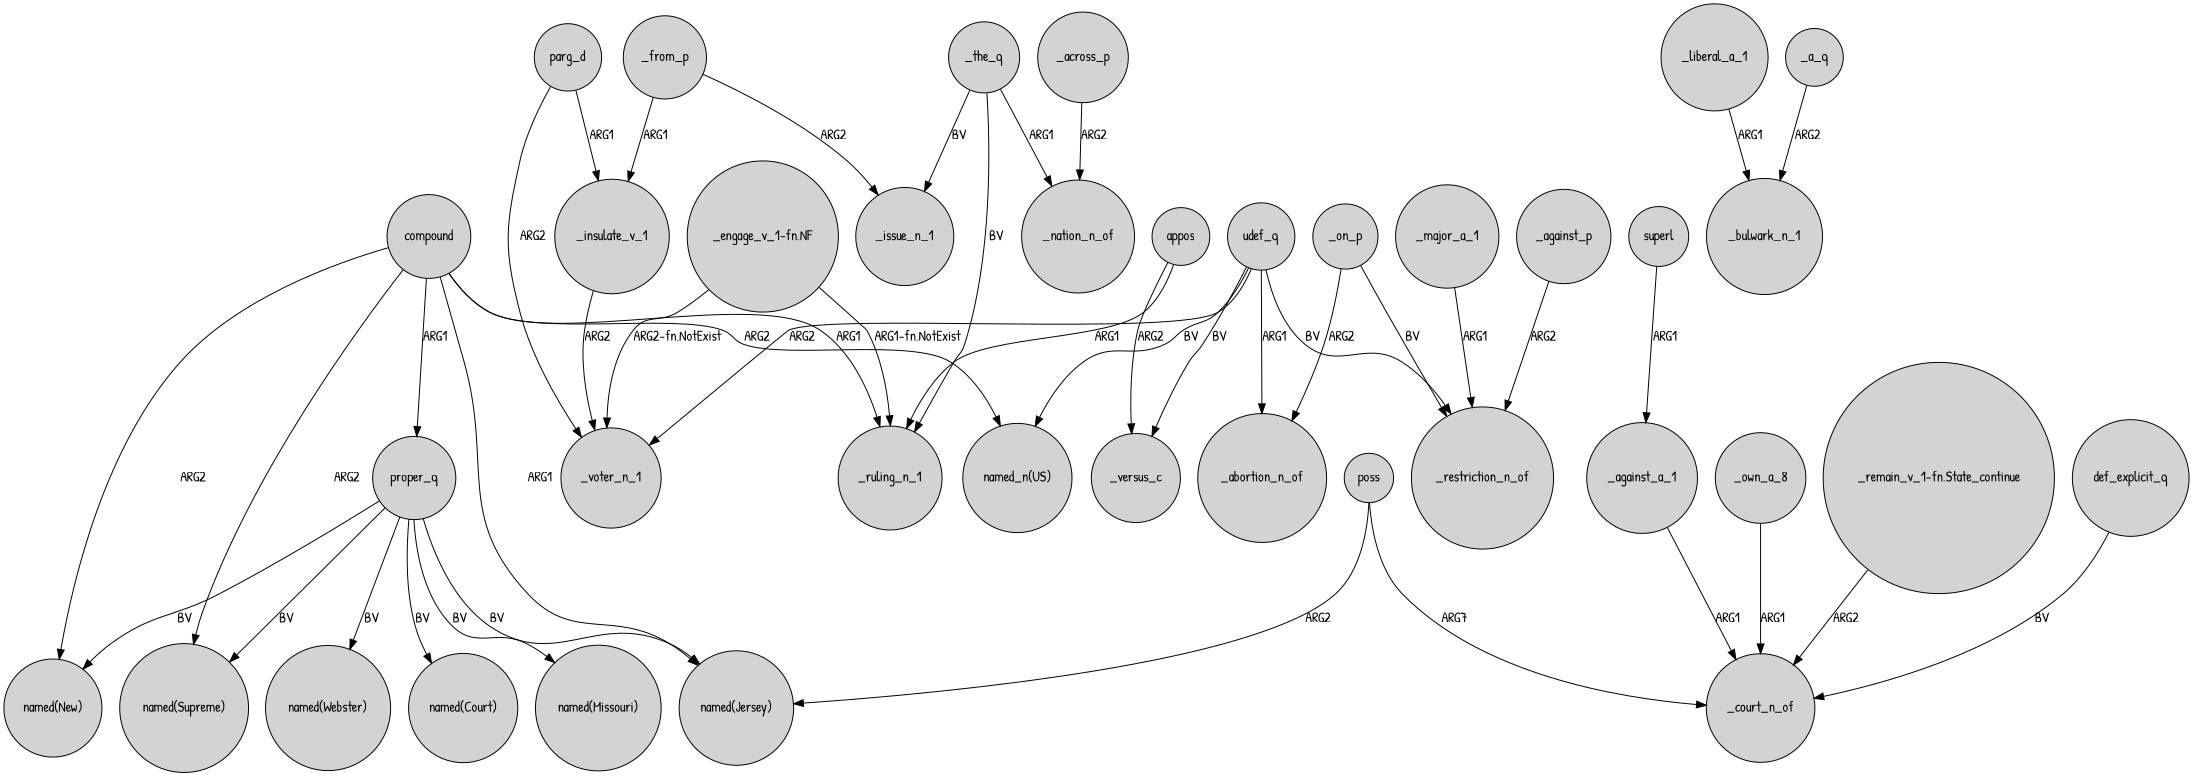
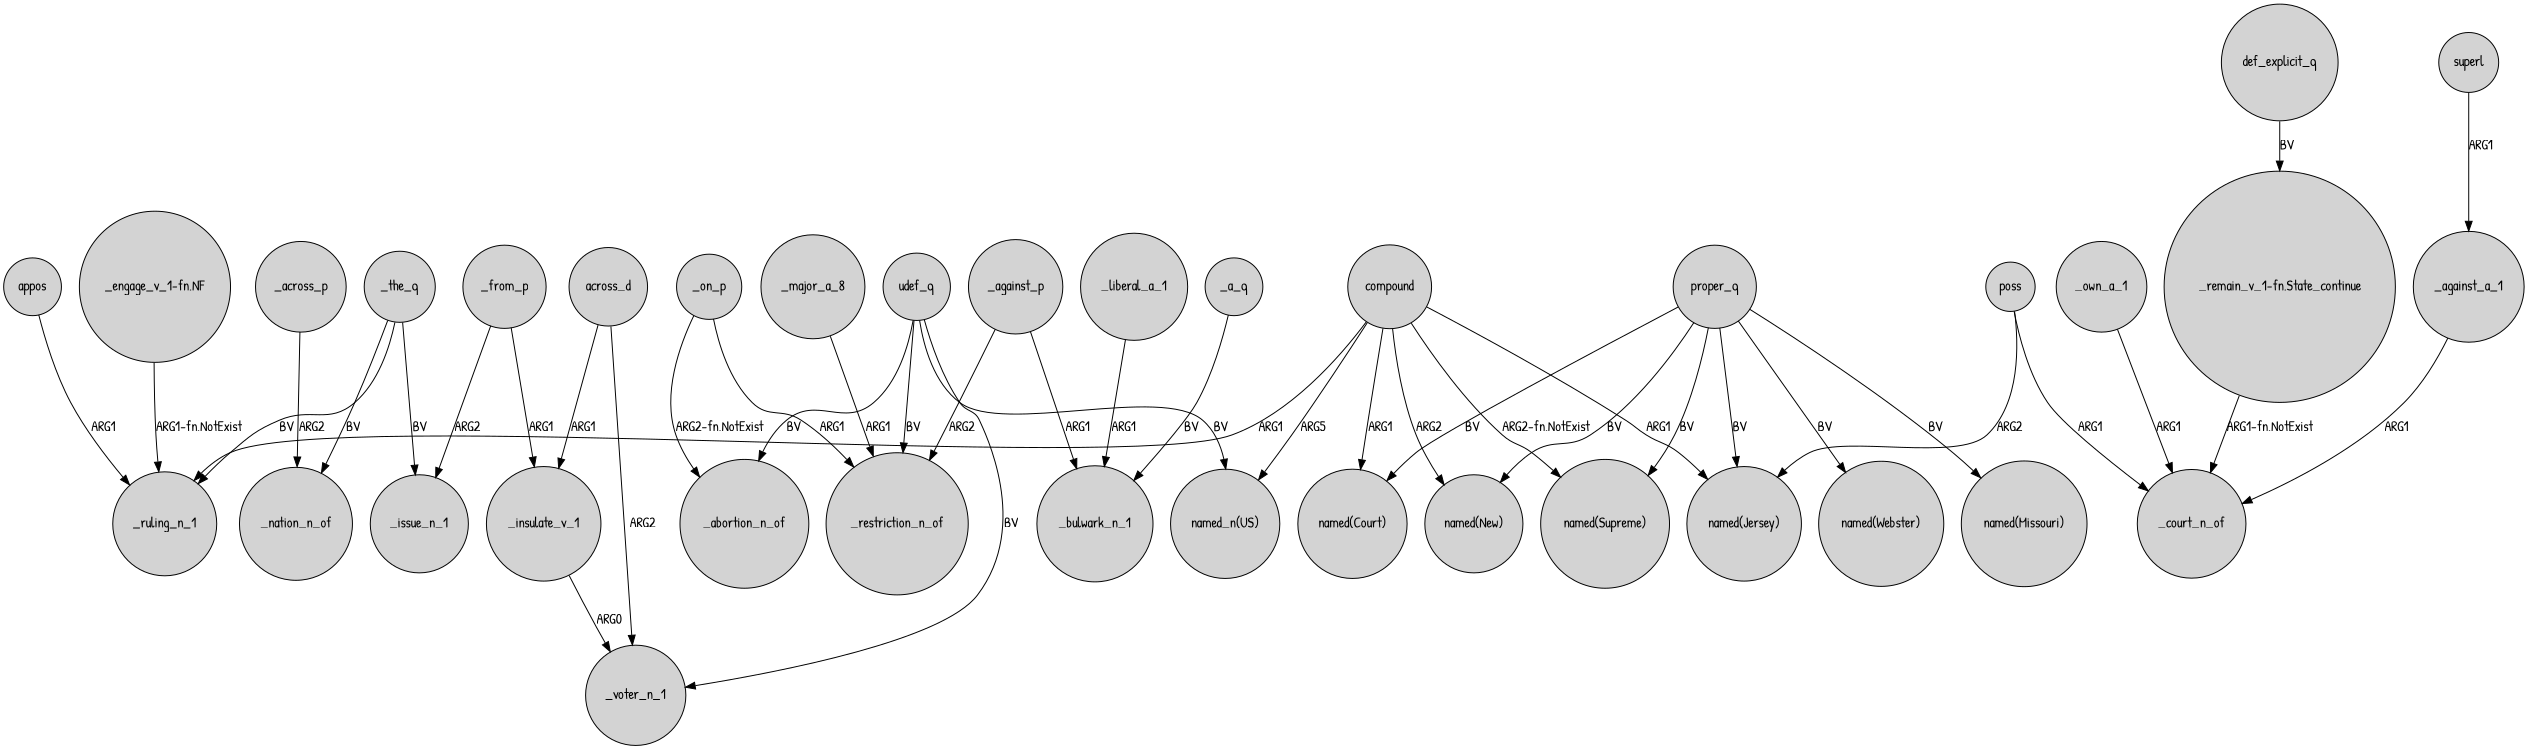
node "parg_d": label "parg_d" -> "across_d"
edge "_the_q" -> "_nation_n_of": label "ARG1" -> "BV"
edge "_a_q" -> "_bulwark_n_1": label "ARG2" -> "BV"
node "_major_a_1": label "_major_a_1" -> "_major_a_8"
edge "_engage_v_1-fn.NF" -> "_voter_n_1": removed, label "ARG2-fn.NotExist"
edge "_insulate_v_1" -> "_voter_n_1": label "ARG2" -> "ARG0"
edge "compound" -> "named_n(US)": label "ARG2" -> "ARG5"
edge "udef_q" -> "_voter_n_1": label "ARG2" -> "BV"
edge "udef_q" -> "_abortion_n_of": label "ARG1" -> "BV"
edge "_on_p" -> "_abortion_n_of": label "ARG2" -> "ARG2-fn.NotExist"
edge "_on_p" -> "_restriction_n_of": label "BV" -> "ARG1"
edge "compound" -> "proper_q": now "compound" -> "named(Court)"
edge "_against_p" -> "_bulwark_n_1": added, label "ARG1"
edge "compound" -> "named(Supreme)": label "ARG2" -> "ARG2-fn.NotExist"
node "_versus_c": removed
node "_own_a_8": label "_own_a_8" -> "_own_a_1"
edge "poss" -> "_court_n_of": label "ARG7" -> "ARG1"
edge "_remain_v_1-fn.State_continue" -> "_court_n_of": label "ARG2" -> "ARG1-fn.NotExist"
edge "def_explicit_q" -> "_court_n_of": now "def_explicit_q" -> "_remain_v_1-fn.State_continue"
